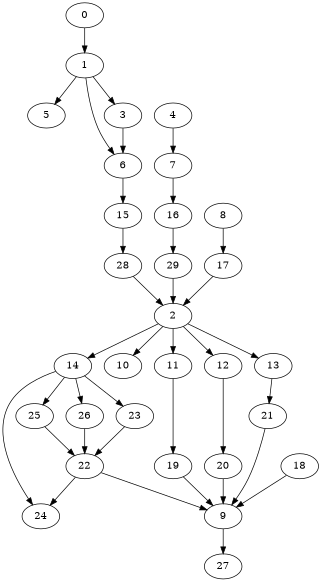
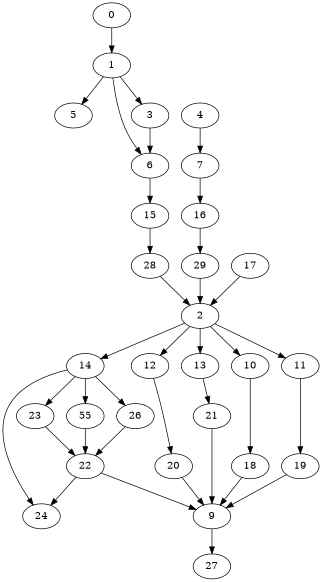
node "8": removed
edge "10" -> "18": added
node "25": label "25" -> "55"
